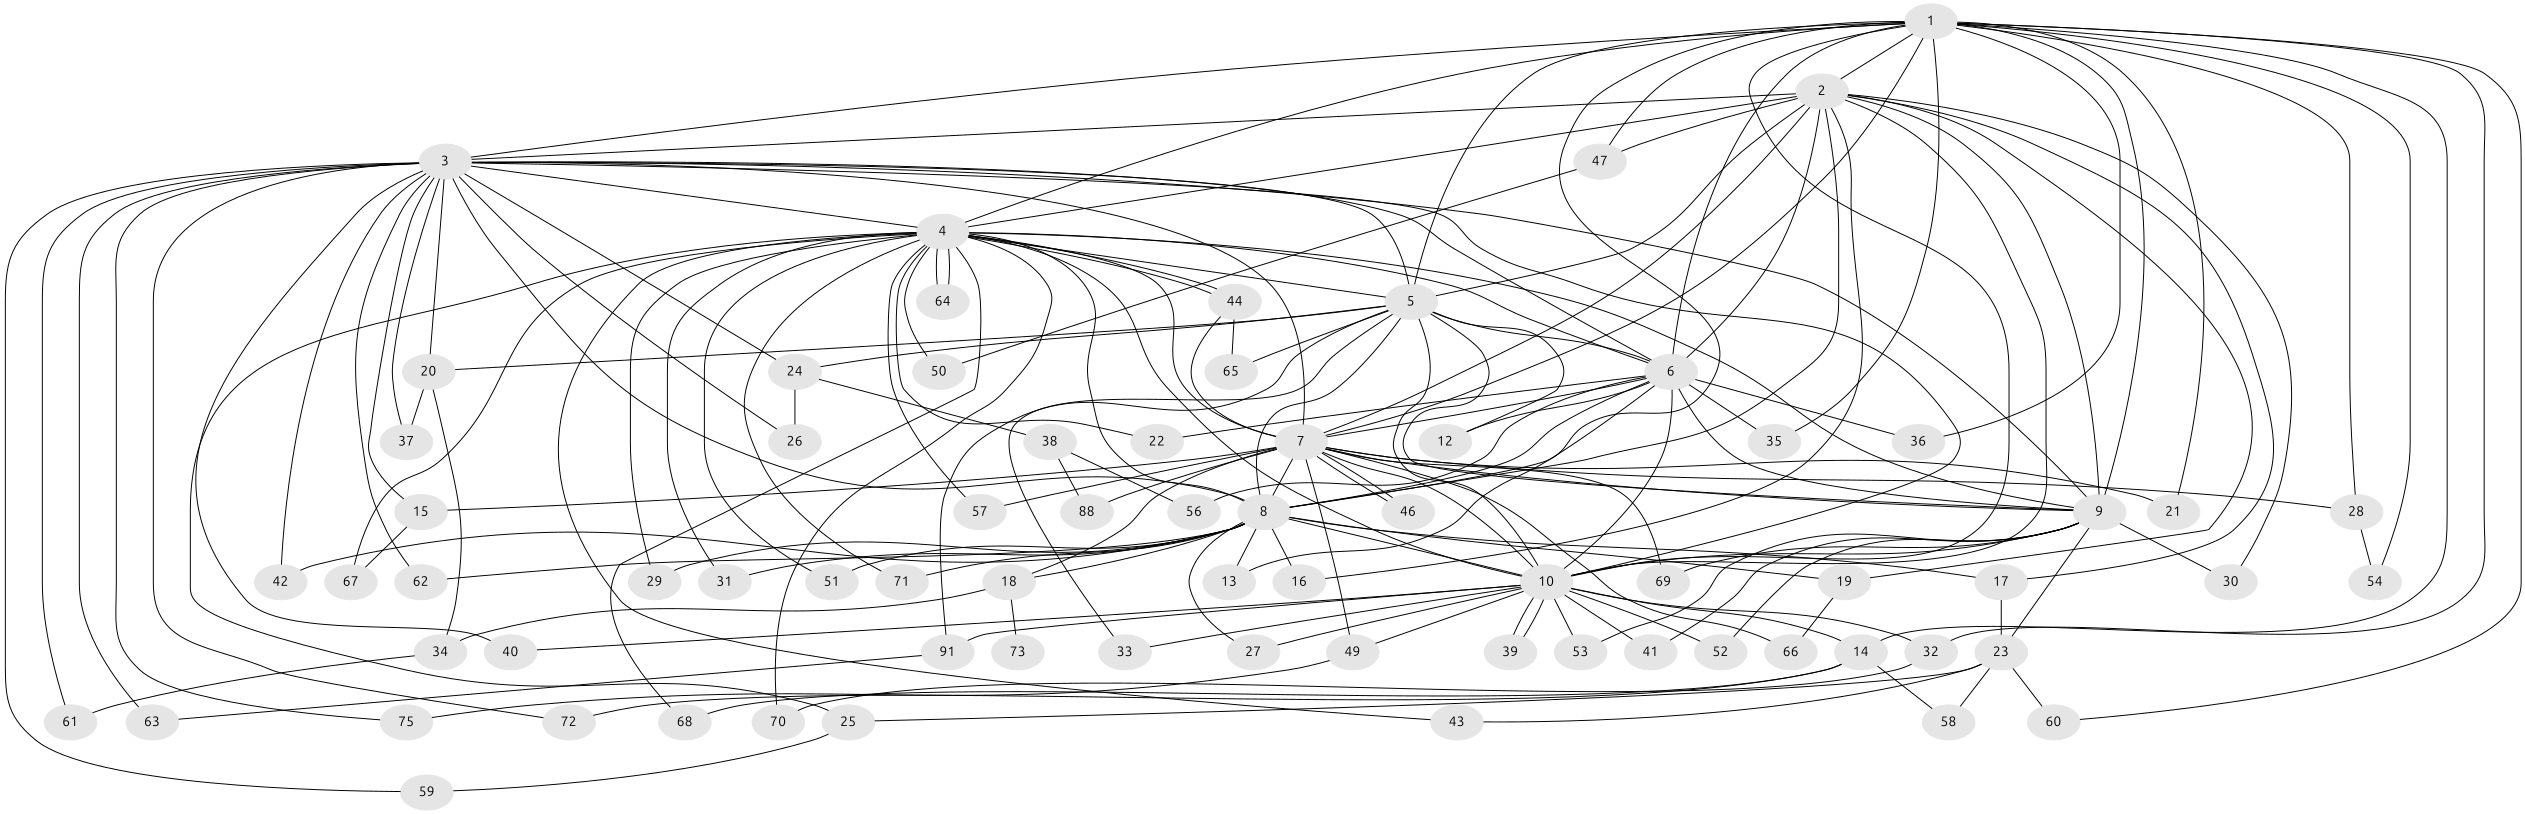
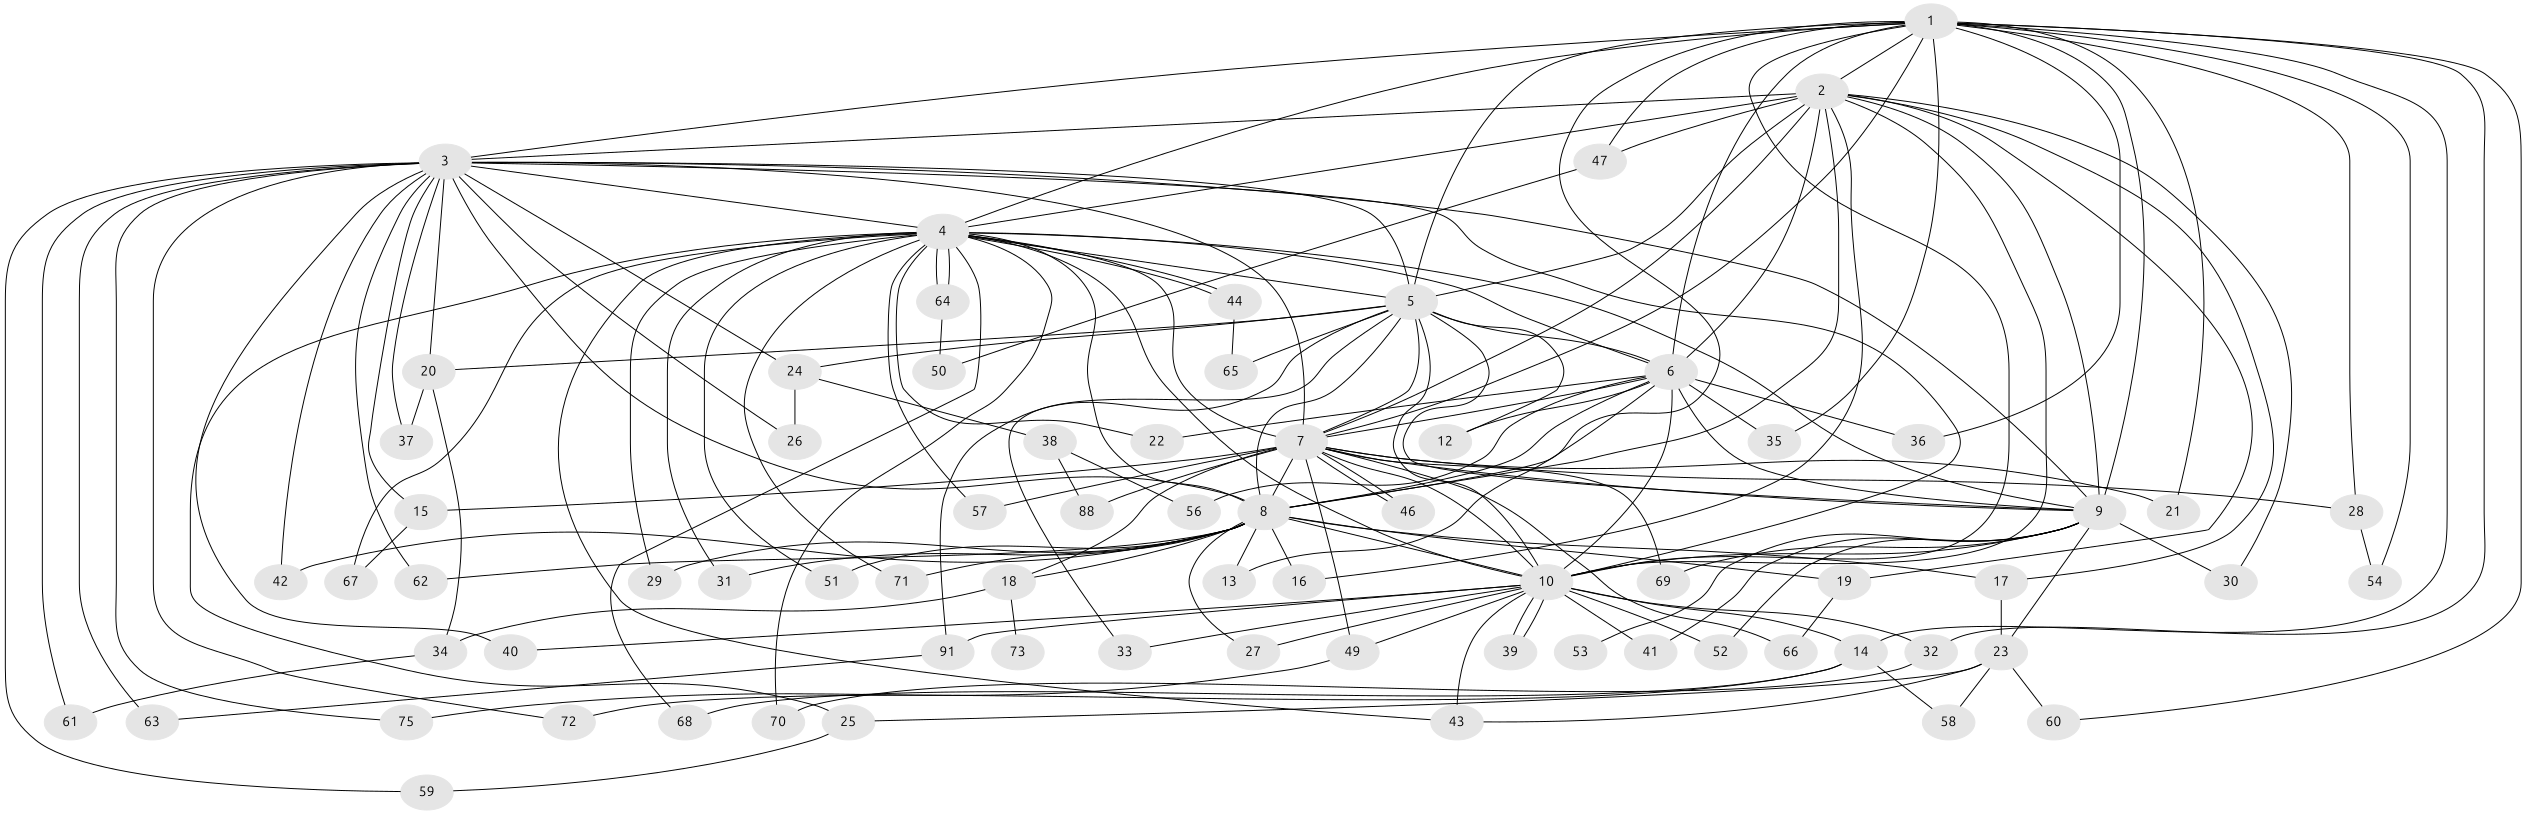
edge "3" -- "6": removed
edge "4" -- "50": now "64" -- "50"
edge "44" -- "7": now "5" -- "7"
edge "10" -- "53": now "10" -- "43"
